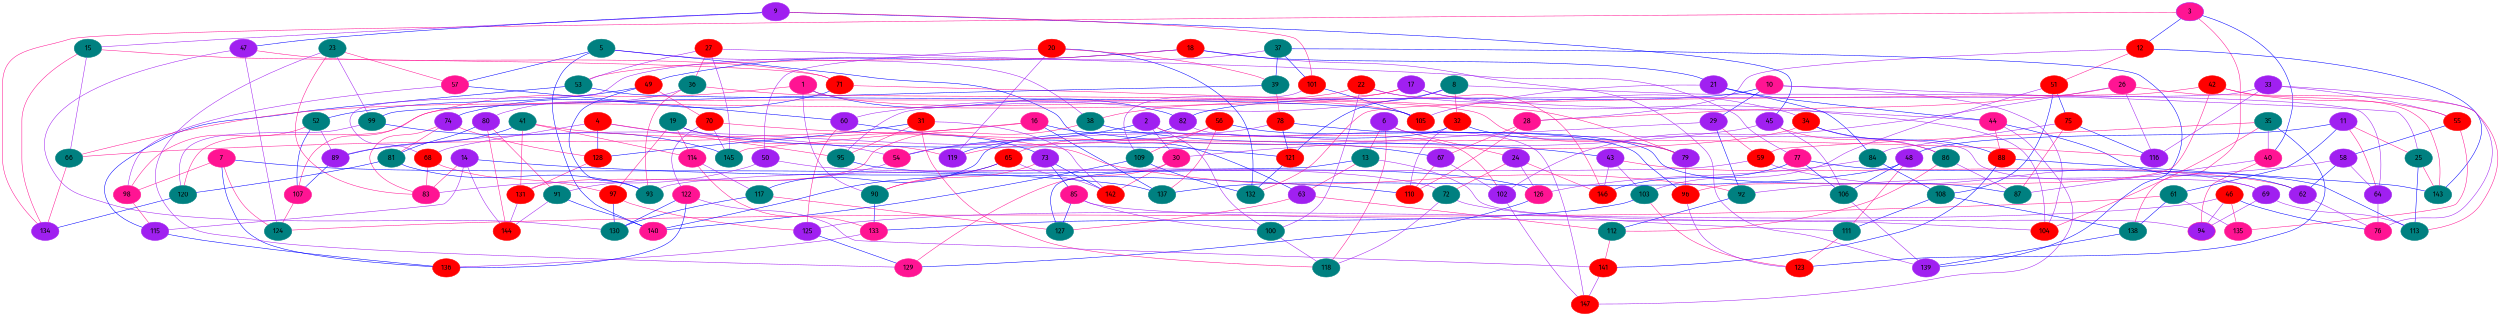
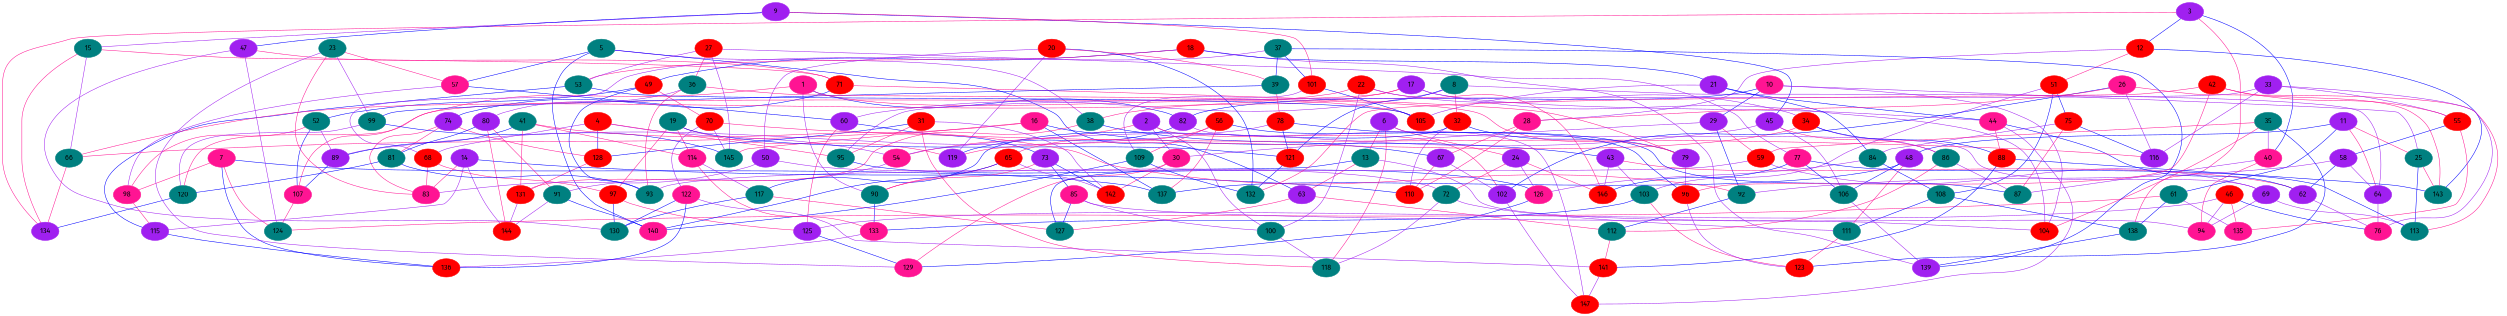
node "3": fillcolor deeppink -> purple
edge "26" -- "102": color purple -> blue
edge "2" -- "54": color blue -> deeppink
node "94": fillcolor purple -> deeppink
